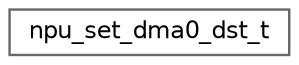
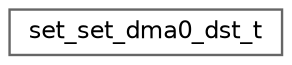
node "npu_set_dma0_dst_t": label "npu_set_dma0_dst_t" -> "set_set_dma0_dst_t"
